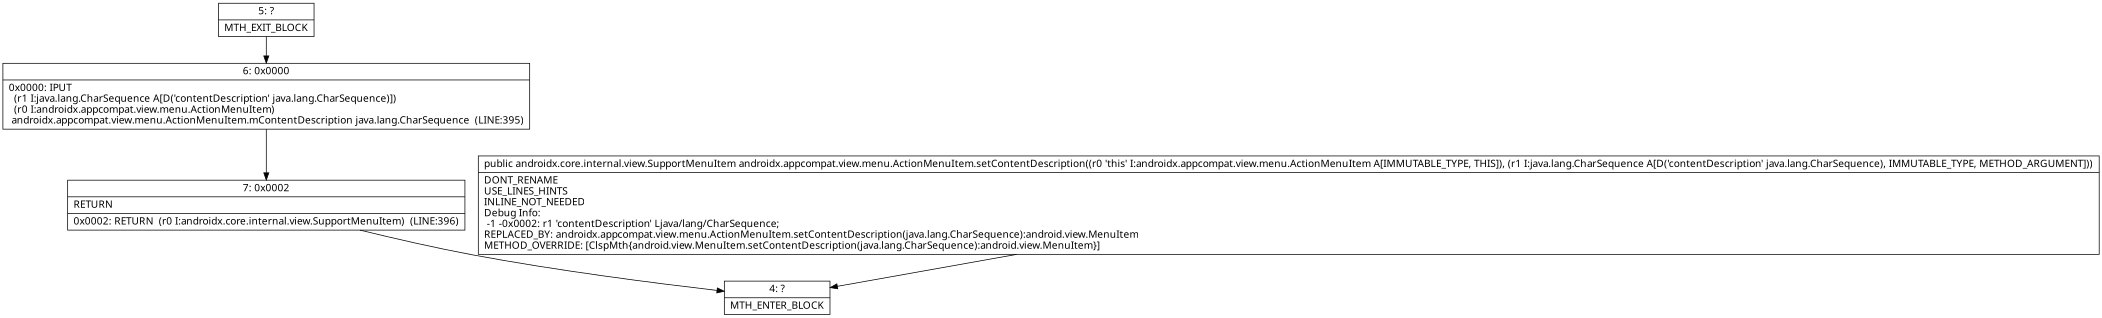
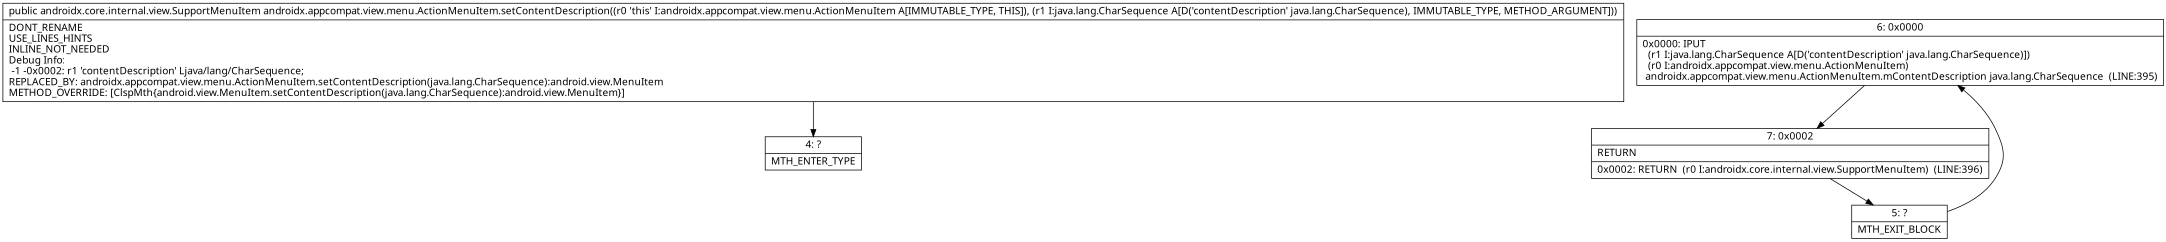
edge "7: 0x0002" -> "4: ?": now "7: 0x0002" -> "5: ?"
node "4: ?": text "MTH_ENTER_BLOCK" -> "MTH_ENTER_TYPE"
